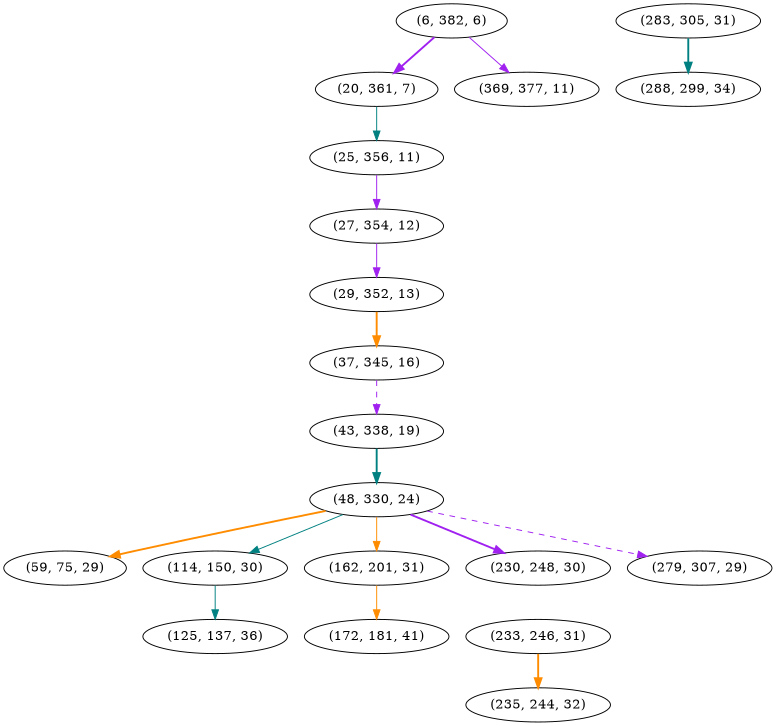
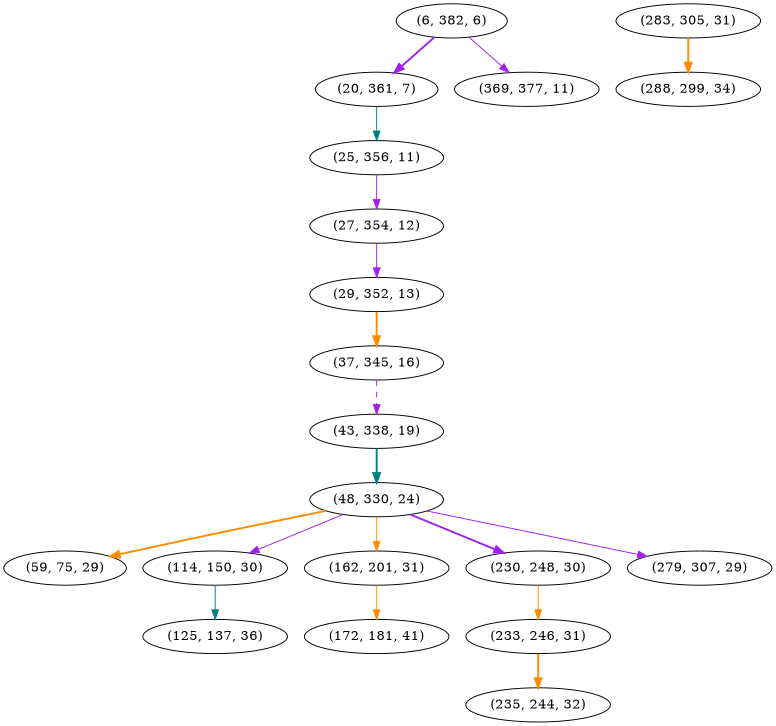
edge "(283, 305, 31)" -> "(288, 299, 34)": color teal -> darkorange
edge "(48, 330, 24)" -> "(114, 150, 30)": color teal -> purple
edge "(48, 330, 24)" -> "(279, 307, 29)": style dashed -> solid
edge "(230, 248, 30)" -> "(233, 246, 31)": added
